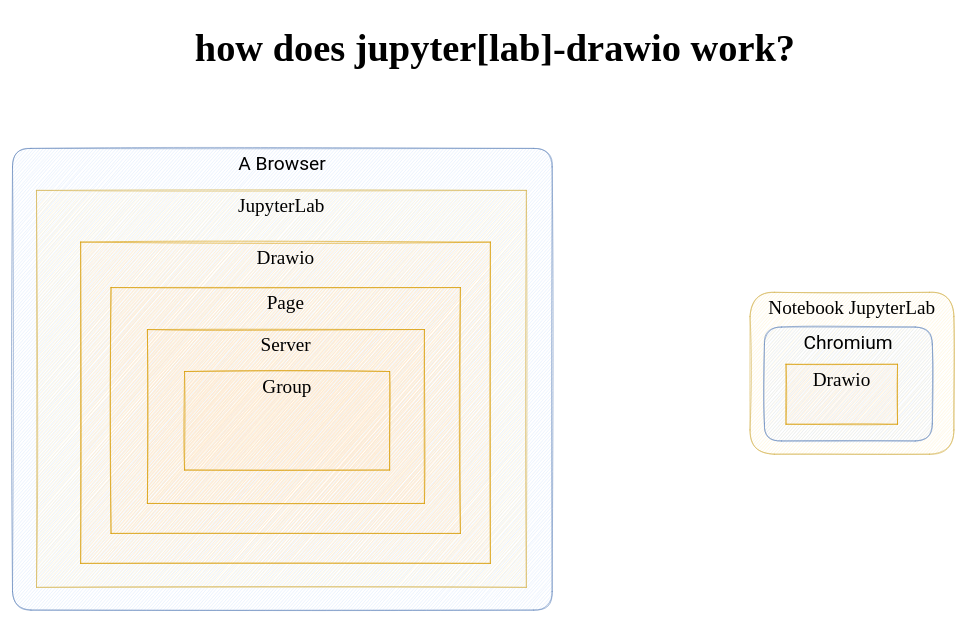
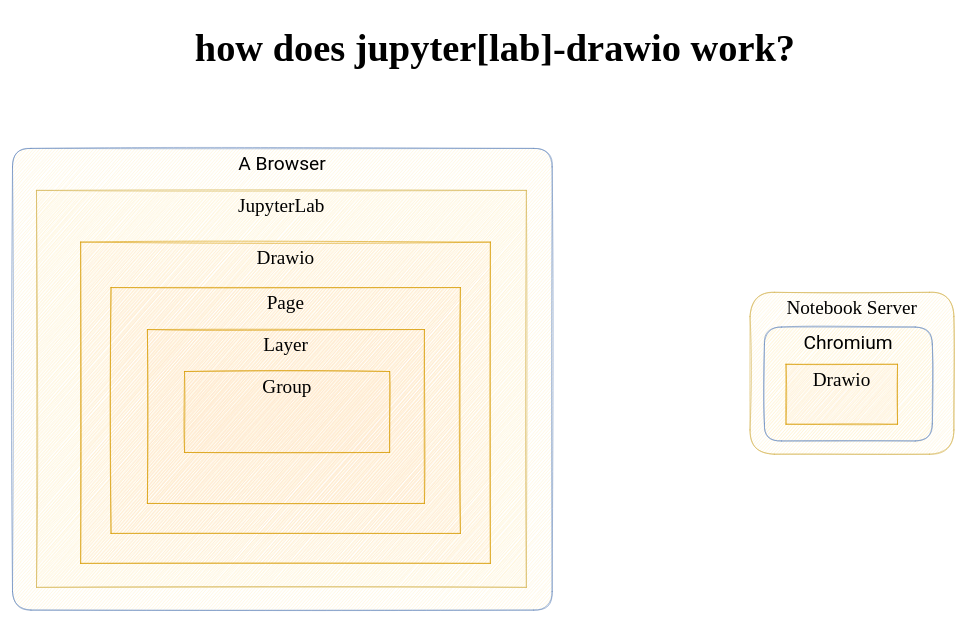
node "A Browser": fillcolor #dae8fc -> #fff2cc
node "Notebook JupyterLab": label "Notebook JupyterLab" -> "Notebook Server"
node "Chromium": fillcolor #dae8fc -> #fff2cc
node "Server": label "Server" -> "Layer"
node "Group": size 205x99 -> 205x81
